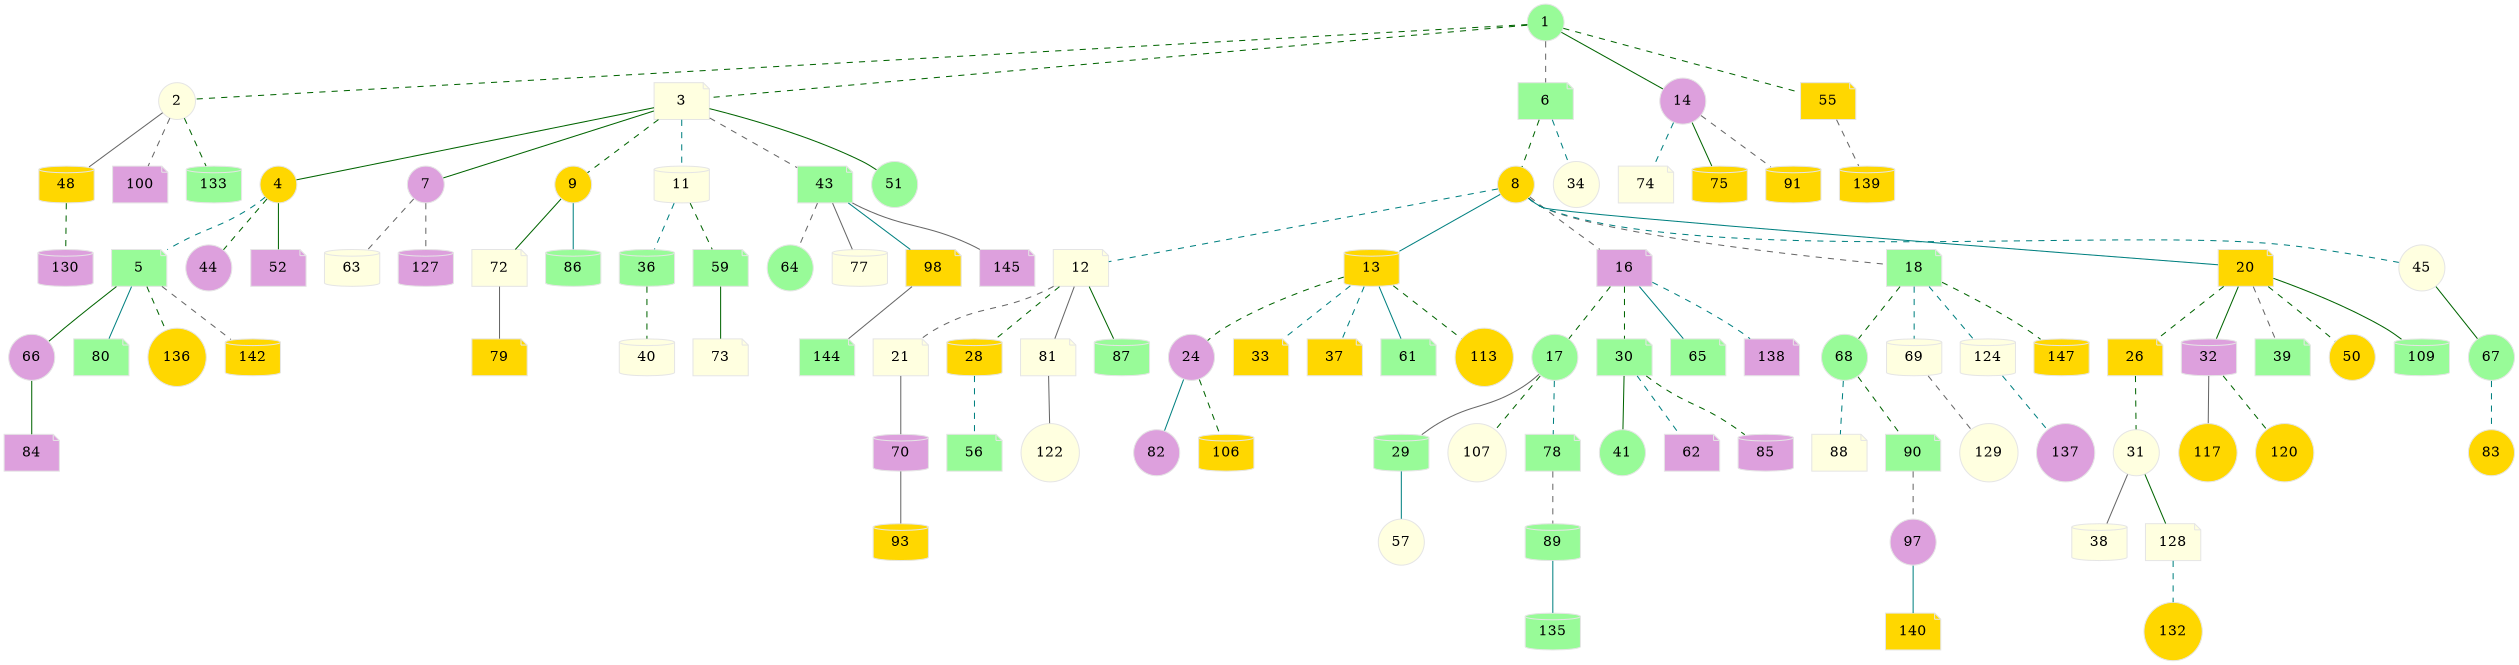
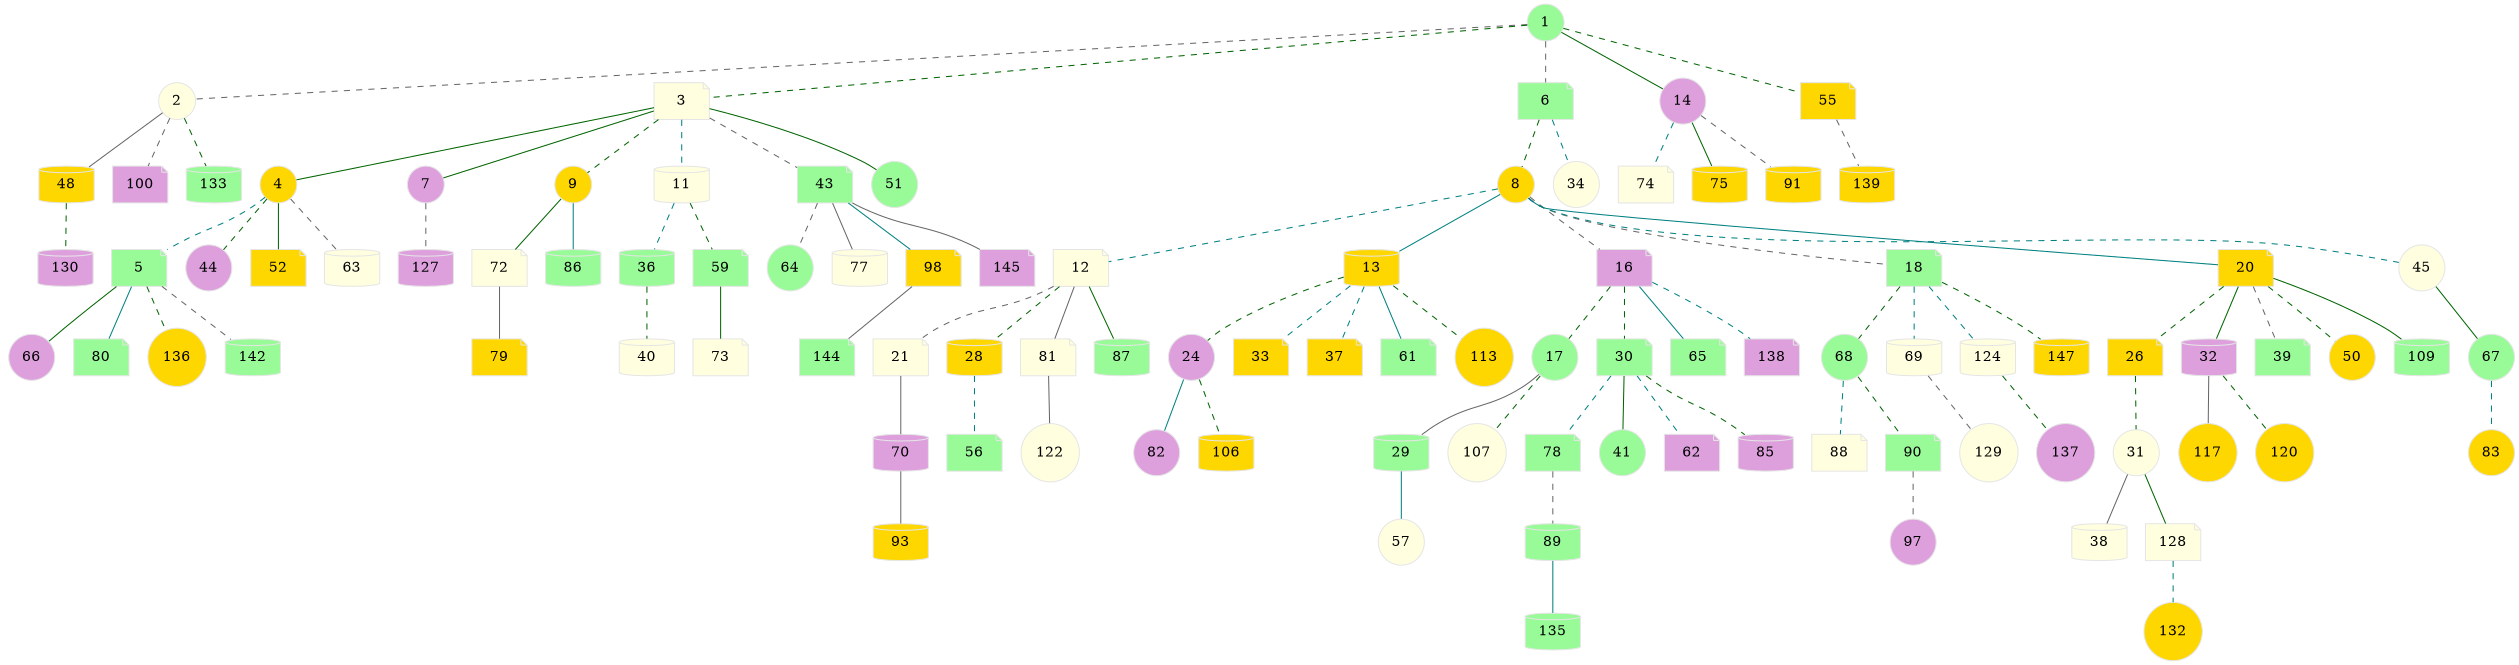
edge "1" -- "2": color darkgreen -> gray40
edge "7" -- "63": now "4" -- "63"
node "52": fillcolor plum -> gold
node "142": fillcolor gold -> palegreen
edge "124" -- "137": color teal -> darkgreen
edge "17" -- "78": now "30" -- "78"
node "84": removed
node "140": removed
